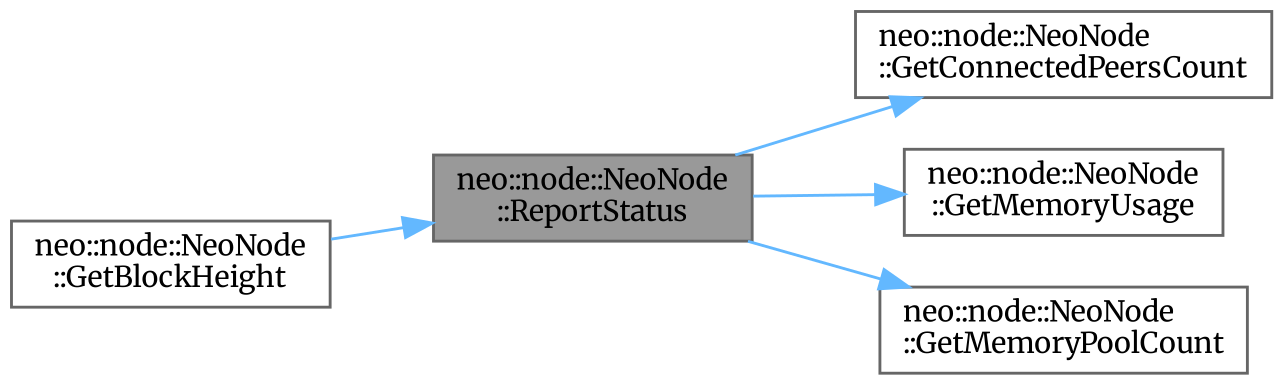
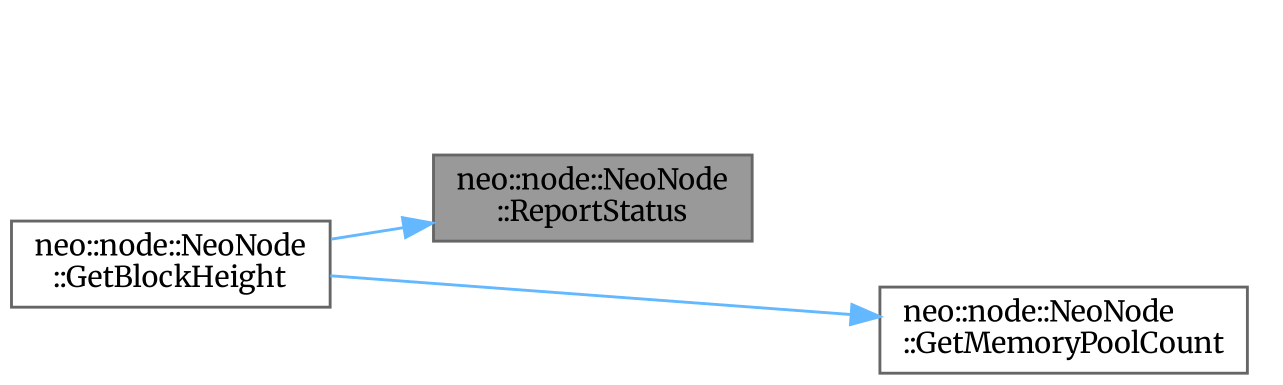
node "neo::node::NeoNode ::GetConnectedPeersCount": removed
node "neo::node::NeoNode ::GetMemoryUsage": removed
edge "neo::node::NeoNode ::ReportStatus" -> "neo::node::NeoNode ::GetMemoryPoolCount": now "neo::node::NeoNode ::GetBlockHeight" -> "neo::node::NeoNode ::GetMemoryPoolCount"
